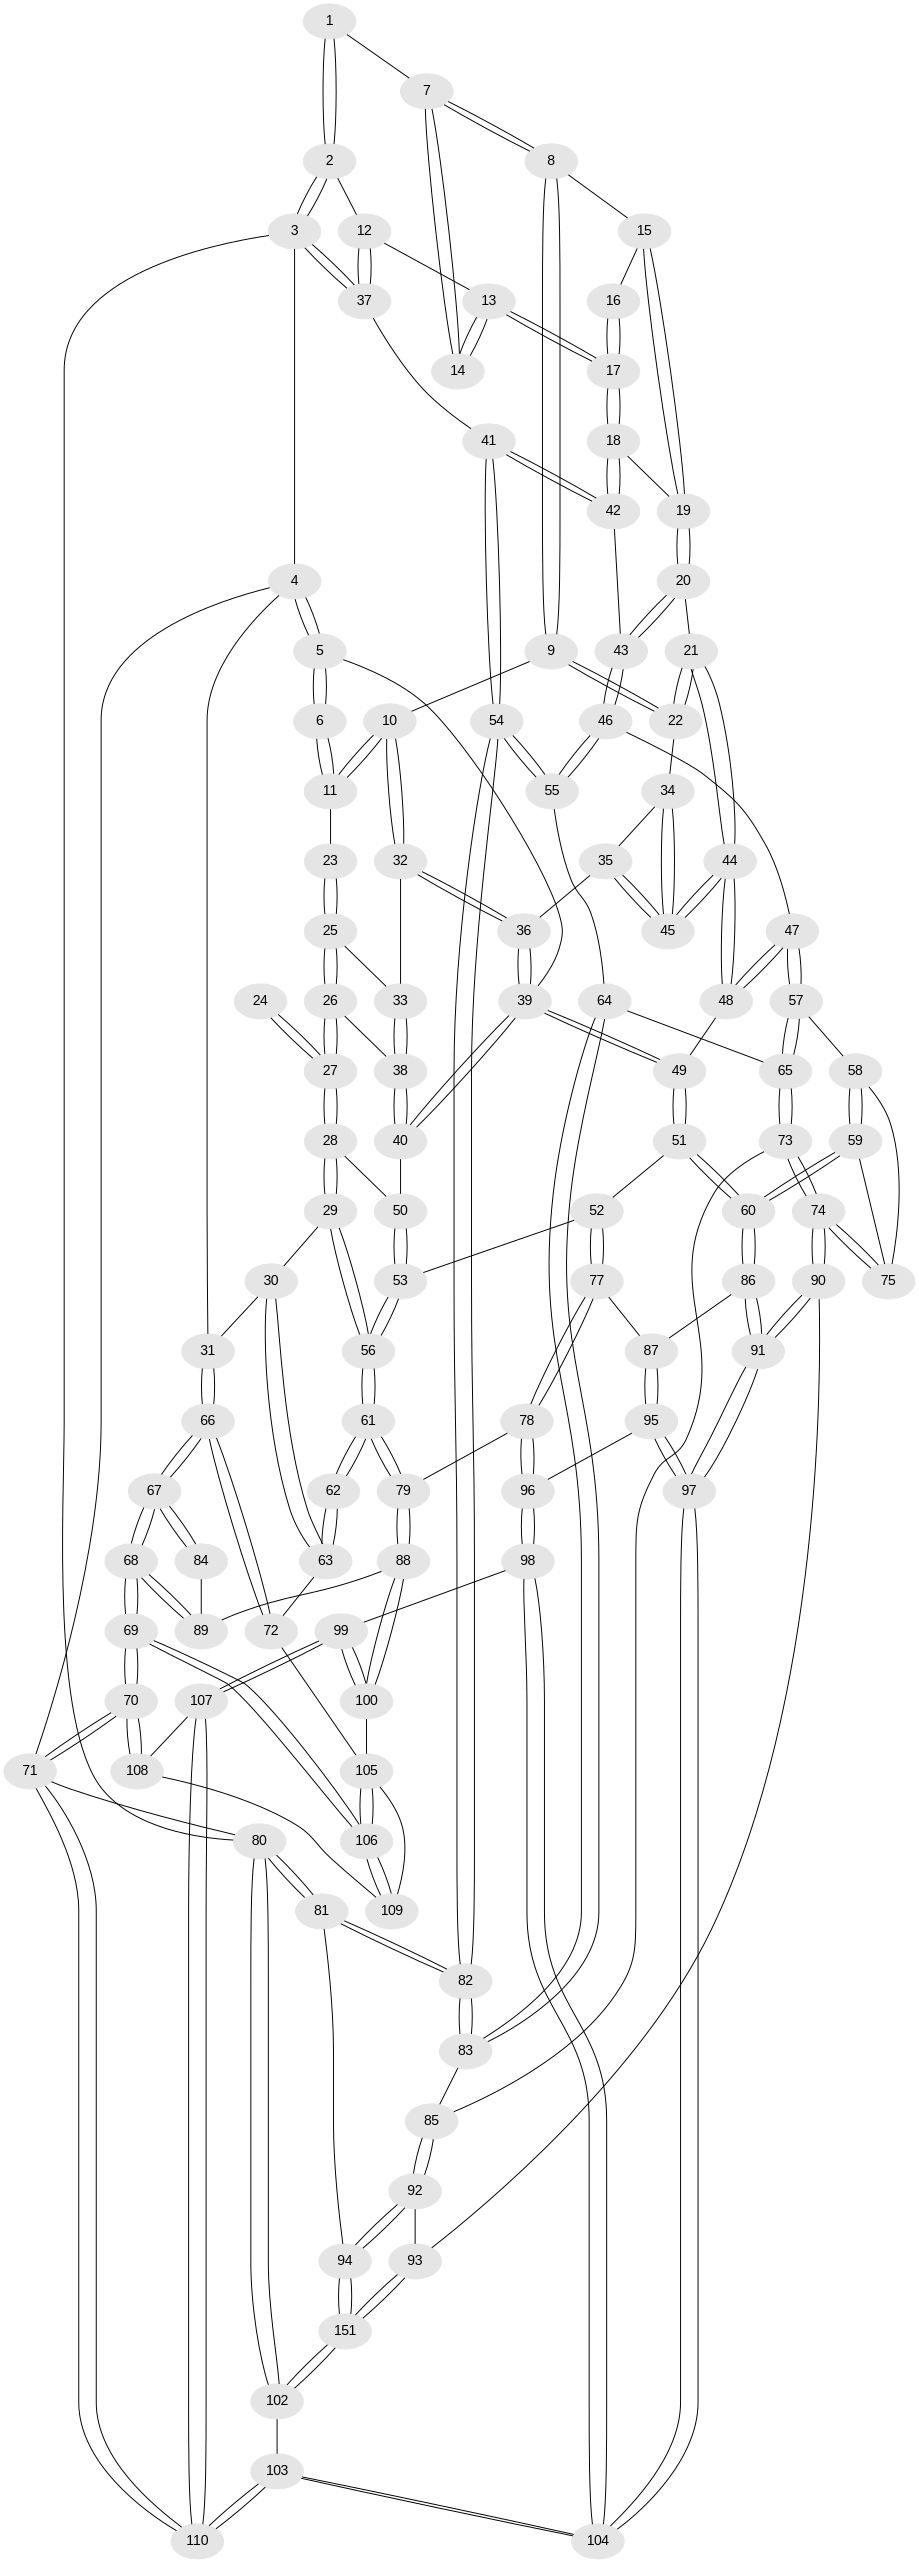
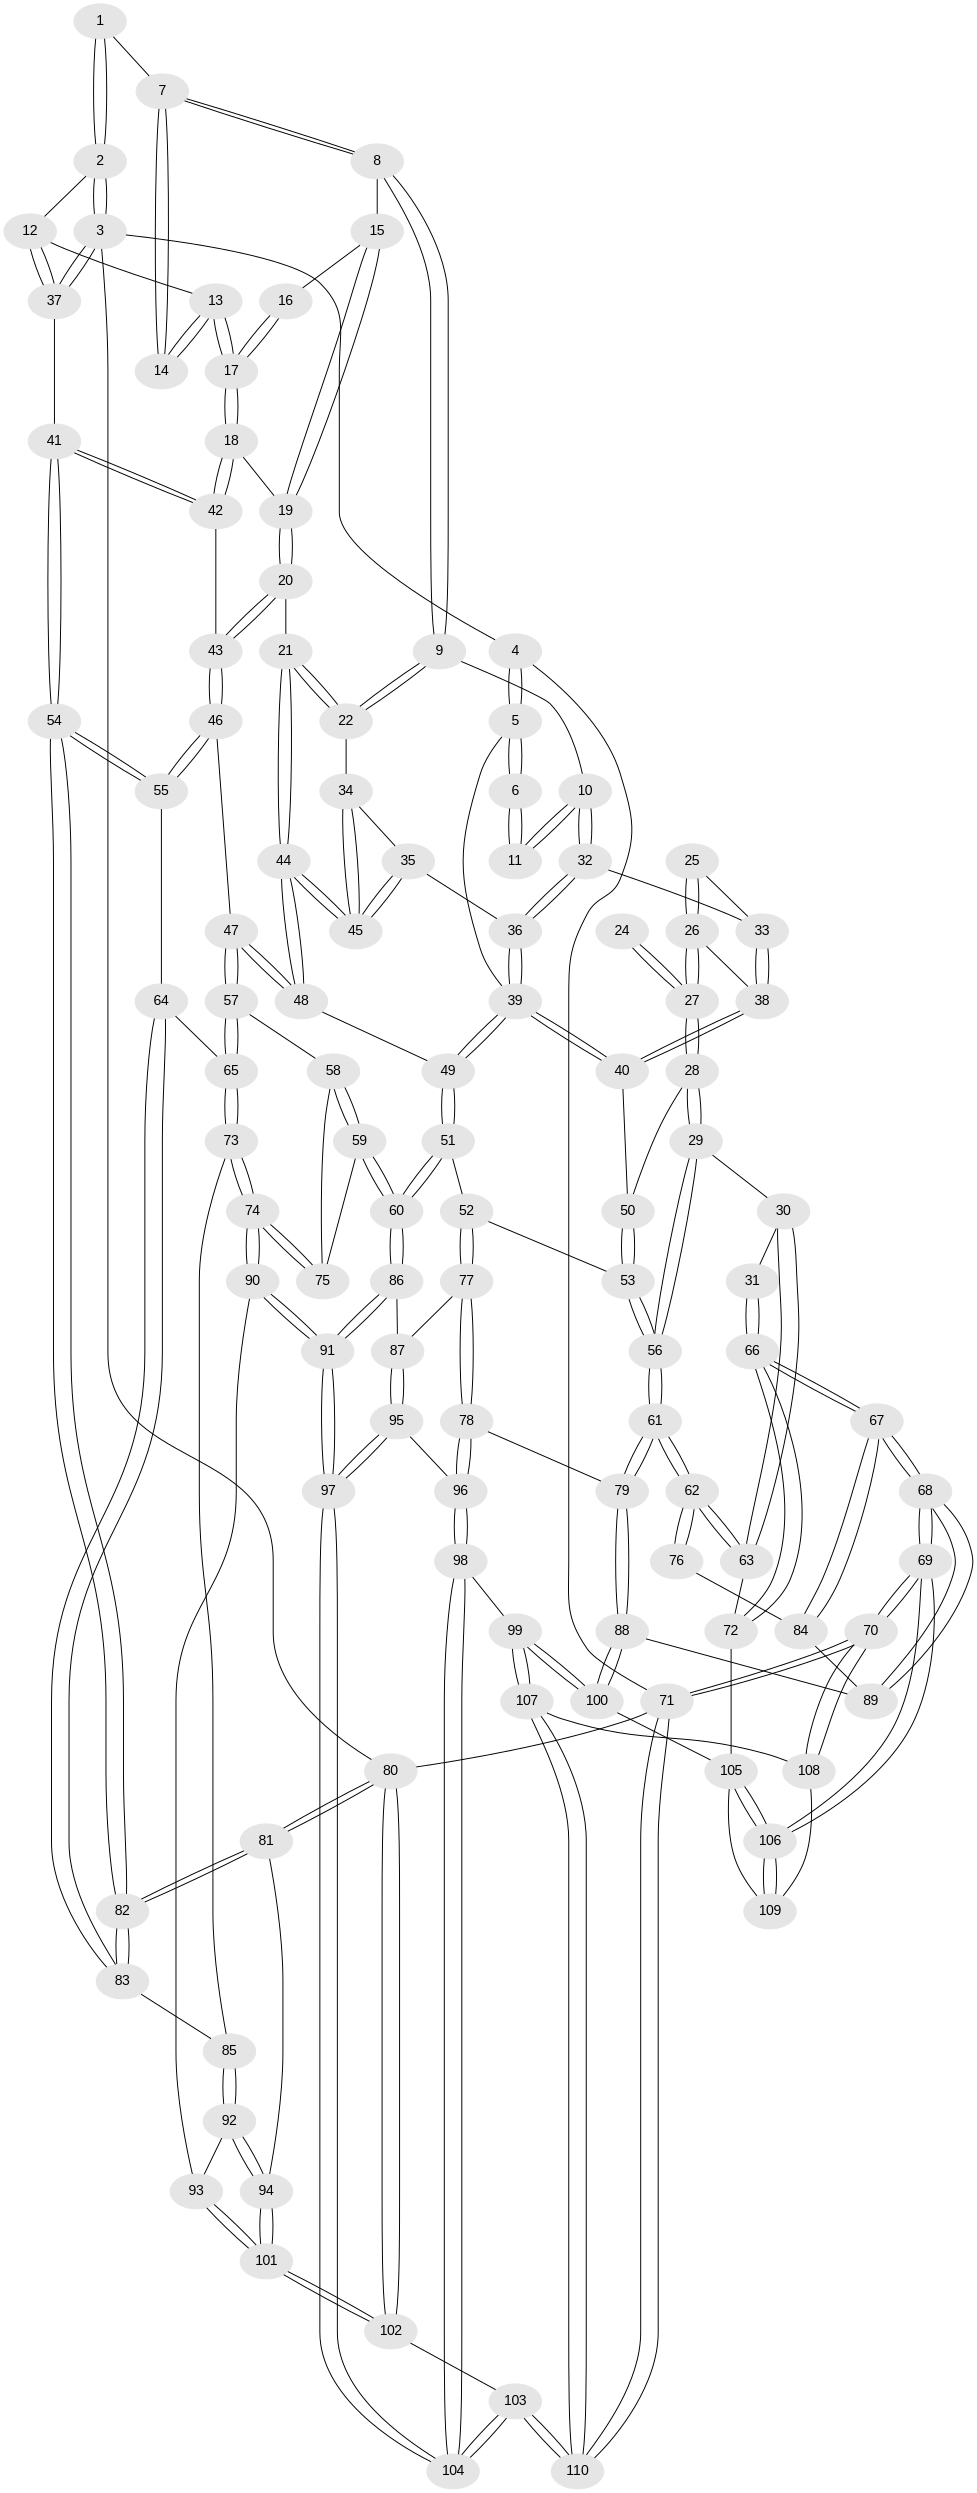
node "23": removed
edge "4" -- "31": removed
node "76": added
node "151": label "151" -> "101"
